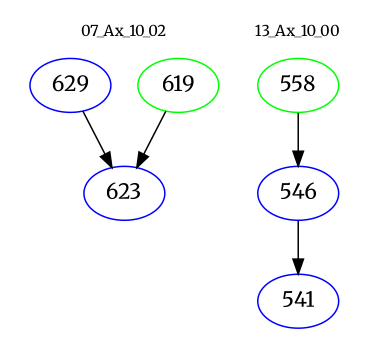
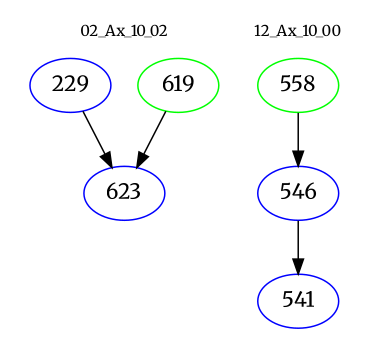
cluster "07_Ax_10_02": label "07_Ax_10_02" -> "02_Ax_10_02"
cluster "13_Ax_10_00": label "13_Ax_10_00" -> "12_Ax_10_00"
node "629": label "629" -> "229"
